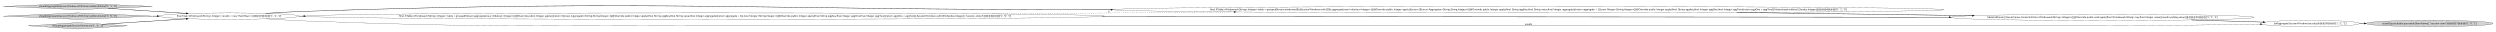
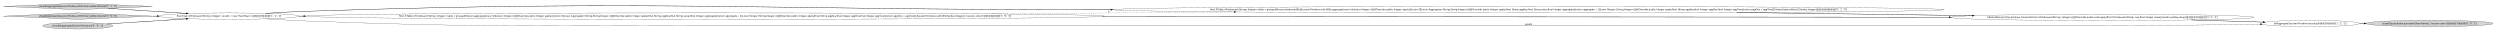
node "shouldAggregateSessionWindows['0', '0', '1']": shape diamond -> ellipse
